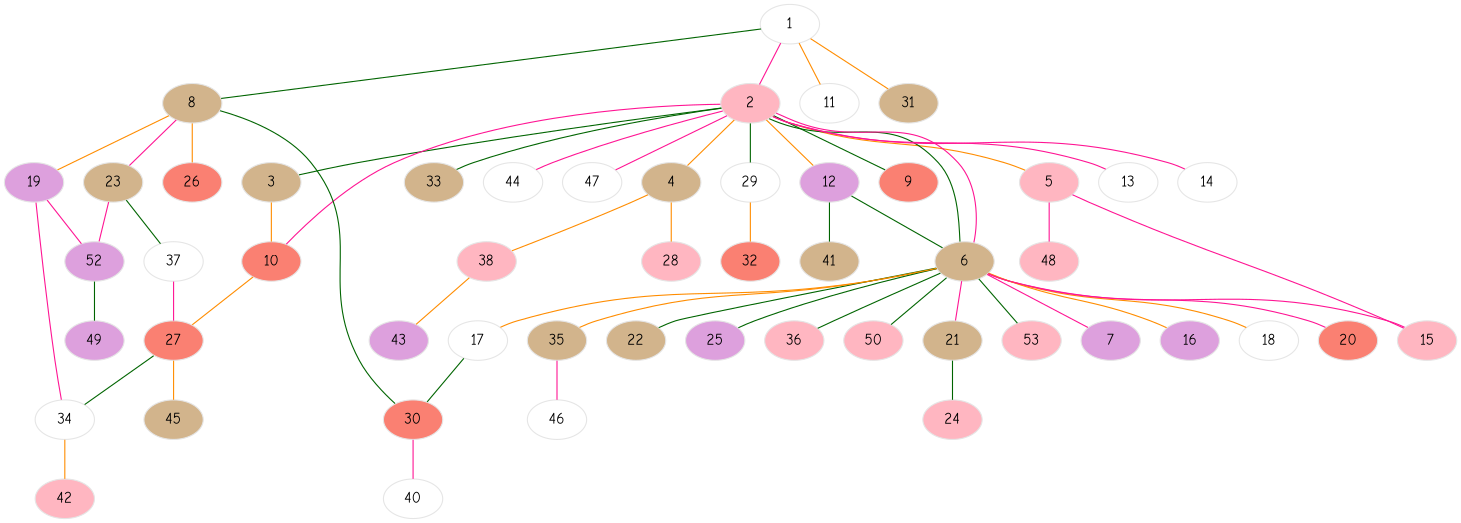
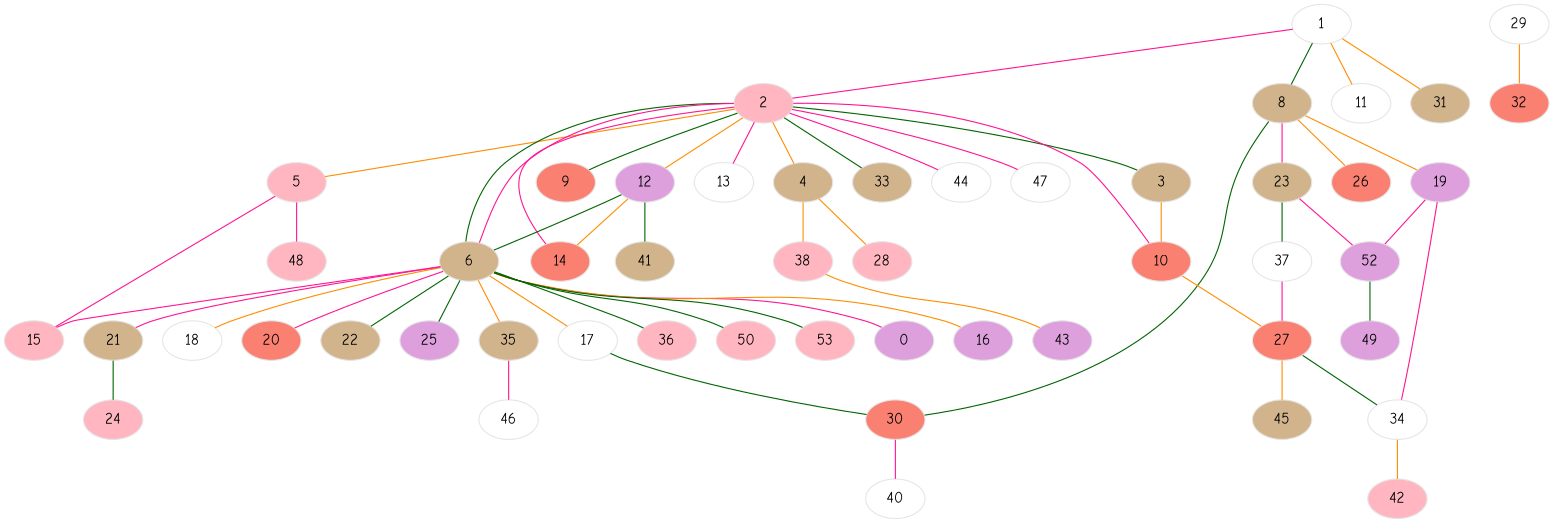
edge "2" -- "29": removed
node "14": fillcolor white -> salmon
edge "12" -- "14": added
node "7": label "7" -> "0"
